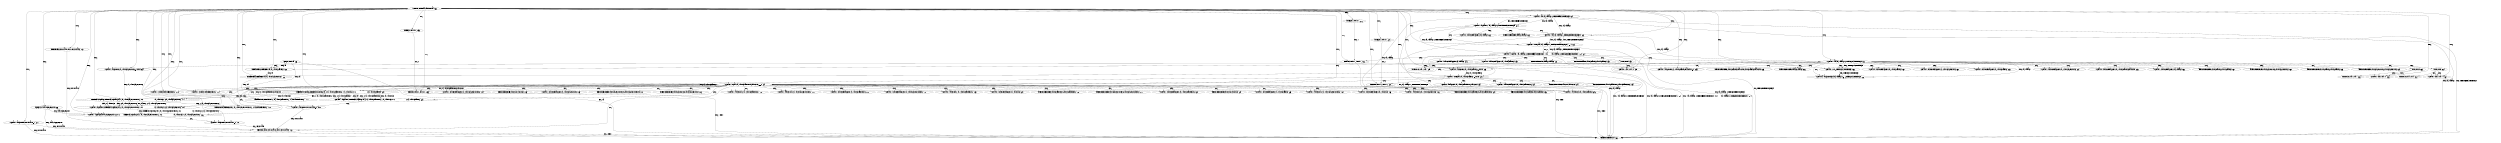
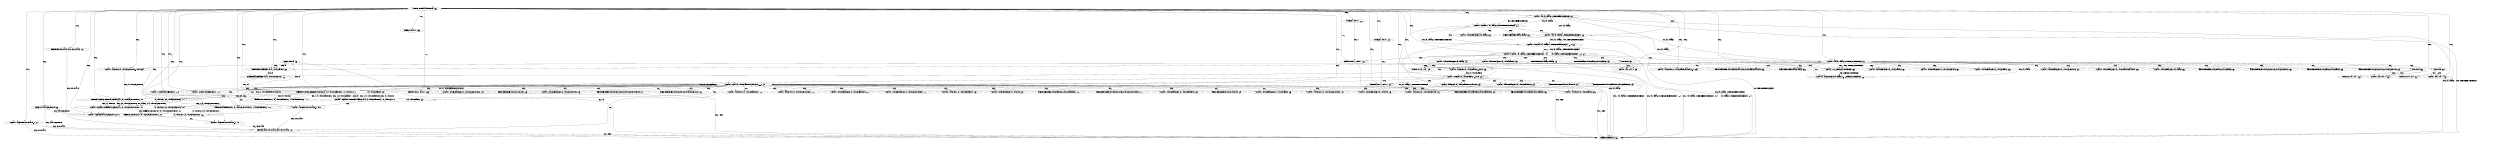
edge "(LITERAL,0,return 0;)" -> "(RETURN,return 0;,return 0;)": removed, label "DDG: 0"
edge "(<operator>.and,tif->tif_flags & TIFF_DEFERSTRILELOAD)" -> "(<operator>.addressOf,&td->td_stripoffset_p)": now "(<operator>.and,tif->tif_flags & TIFF_DEFERSTRILELOAD)" -> "(<operator>.and,tif->tif_flags & TIFF_LAZYSTRILELOAD)"
